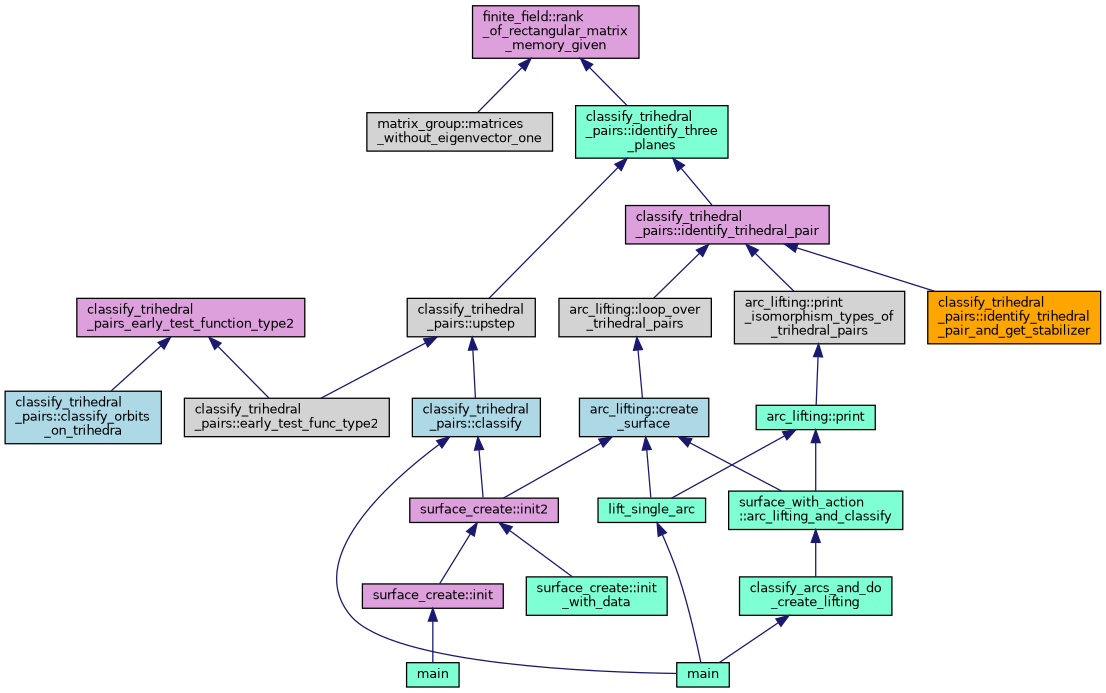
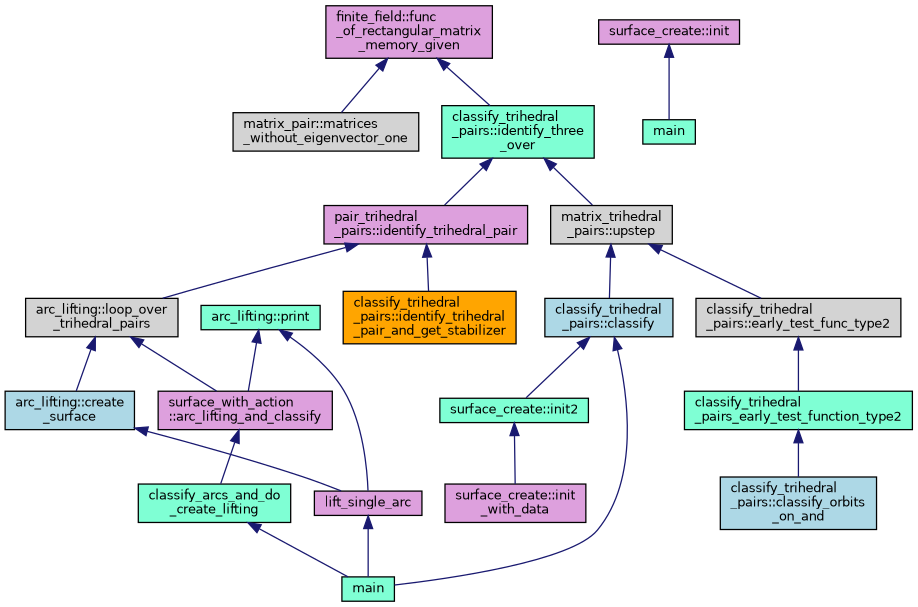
node "finite_field::rank _of_rectangular_matrix _memory_given": label "finite_field::rank _of_rectangular_matrix _memory_given" -> "finite_field::func _of_rectangular_matrix _memory_given"
node "matrix_group::matrices _without_eigenvector_one": label "matrix_group::matrices _without_eigenvector_one" -> "matrix_pair::matrices _without_eigenvector_one"
node "classify_trihedral _pairs::identify_three _planes": label "classify_trihedral _pairs::identify_three _planes" -> "classify_trihedral _pairs::identify_three _over"
node "classify_trihedral _pairs::identify_trihedral_pair": label "classify_trihedral _pairs::identify_trihedral_pair" -> "pair_trihedral _pairs::identify_trihedral_pair"
node "classify_trihedral _pairs_early_test_function_type2": fillcolor plum -> aquamarine
node "classify_trihedral _pairs::upstep": label "classify_trihedral _pairs::upstep" -> "matrix_trihedral _pairs::upstep"
node "arc_lifting::print _isomorphism_types_of _trihedral_pairs": removed
edge "classify_trihedral _pairs::early_test_func_type2" -> "classify_trihedral _pairs_early_test_function_type2": reversed
node "classify_trihedral _pairs::classify_orbits _on_trihedra": label "classify_trihedral _pairs::classify_orbits _on_trihedra" -> "classify_trihedral _pairs::classify_orbits _on_and"
edge "surface_with_action ::arc_lifting_and_classify" -> "arc_lifting::create _surface": now "surface_with_action ::arc_lifting_and_classify" -> "arc_lifting::loop_over _trihedral_pairs"
edge "surface_create::init2" -> "arc_lifting::create _surface": removed
node "surface_create::init2": fillcolor plum -> aquamarine
node "lift_single_arc": fillcolor aquamarine -> plum
node "surface_with_action ::arc_lifting_and_classify": fillcolor aquamarine -> plum
edge "surface_create::init" -> "surface_create::init2": removed
node "surface_create::init _with_data": fillcolor aquamarine -> plum
